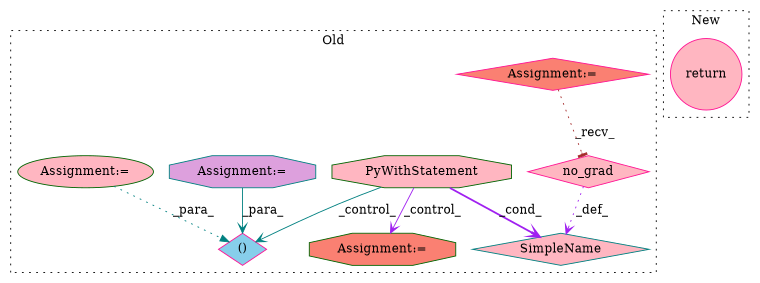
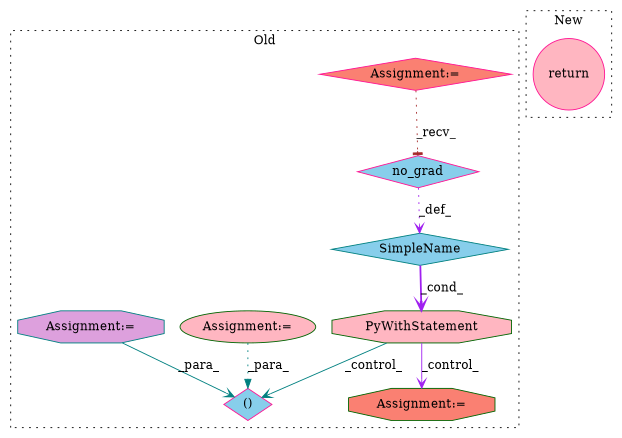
node "no_grad": fillcolor lightpink -> skyblue
edge "PyWithStatement" -> "SimpleName": reversed
node "SimpleName": fillcolor lightpink -> skyblue
